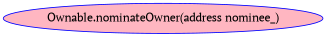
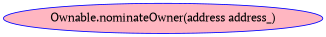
node "Ownable.nominateOwner(address nominee_)": label "Ownable.nominateOwner(address nominee_)" -> "Ownable.nominateOwner(address address_)"
